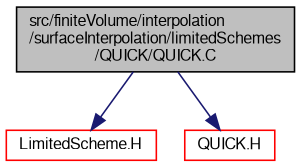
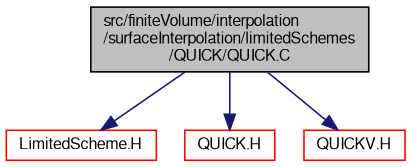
node "QUICKV.H": added
